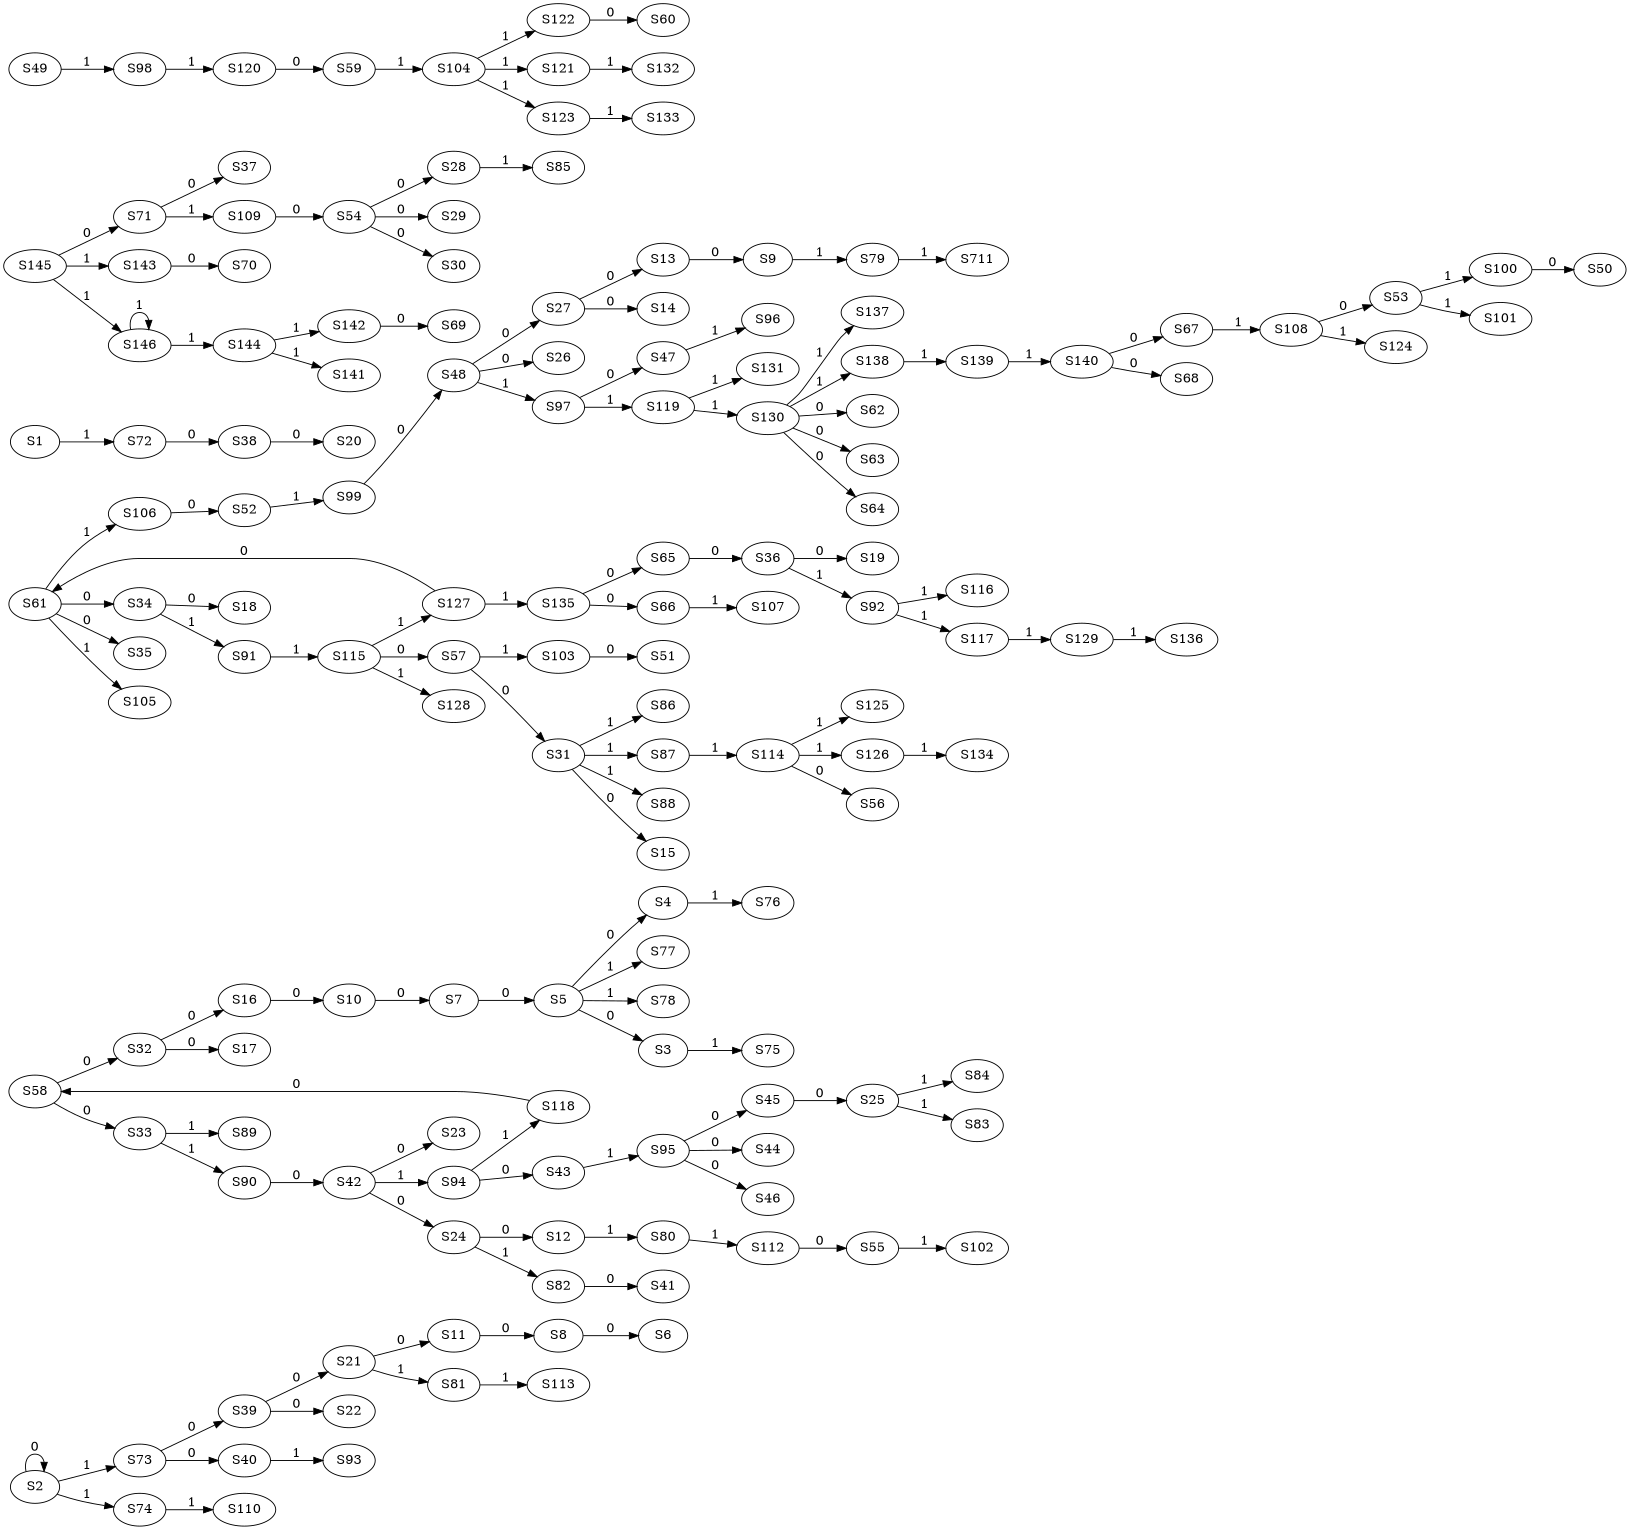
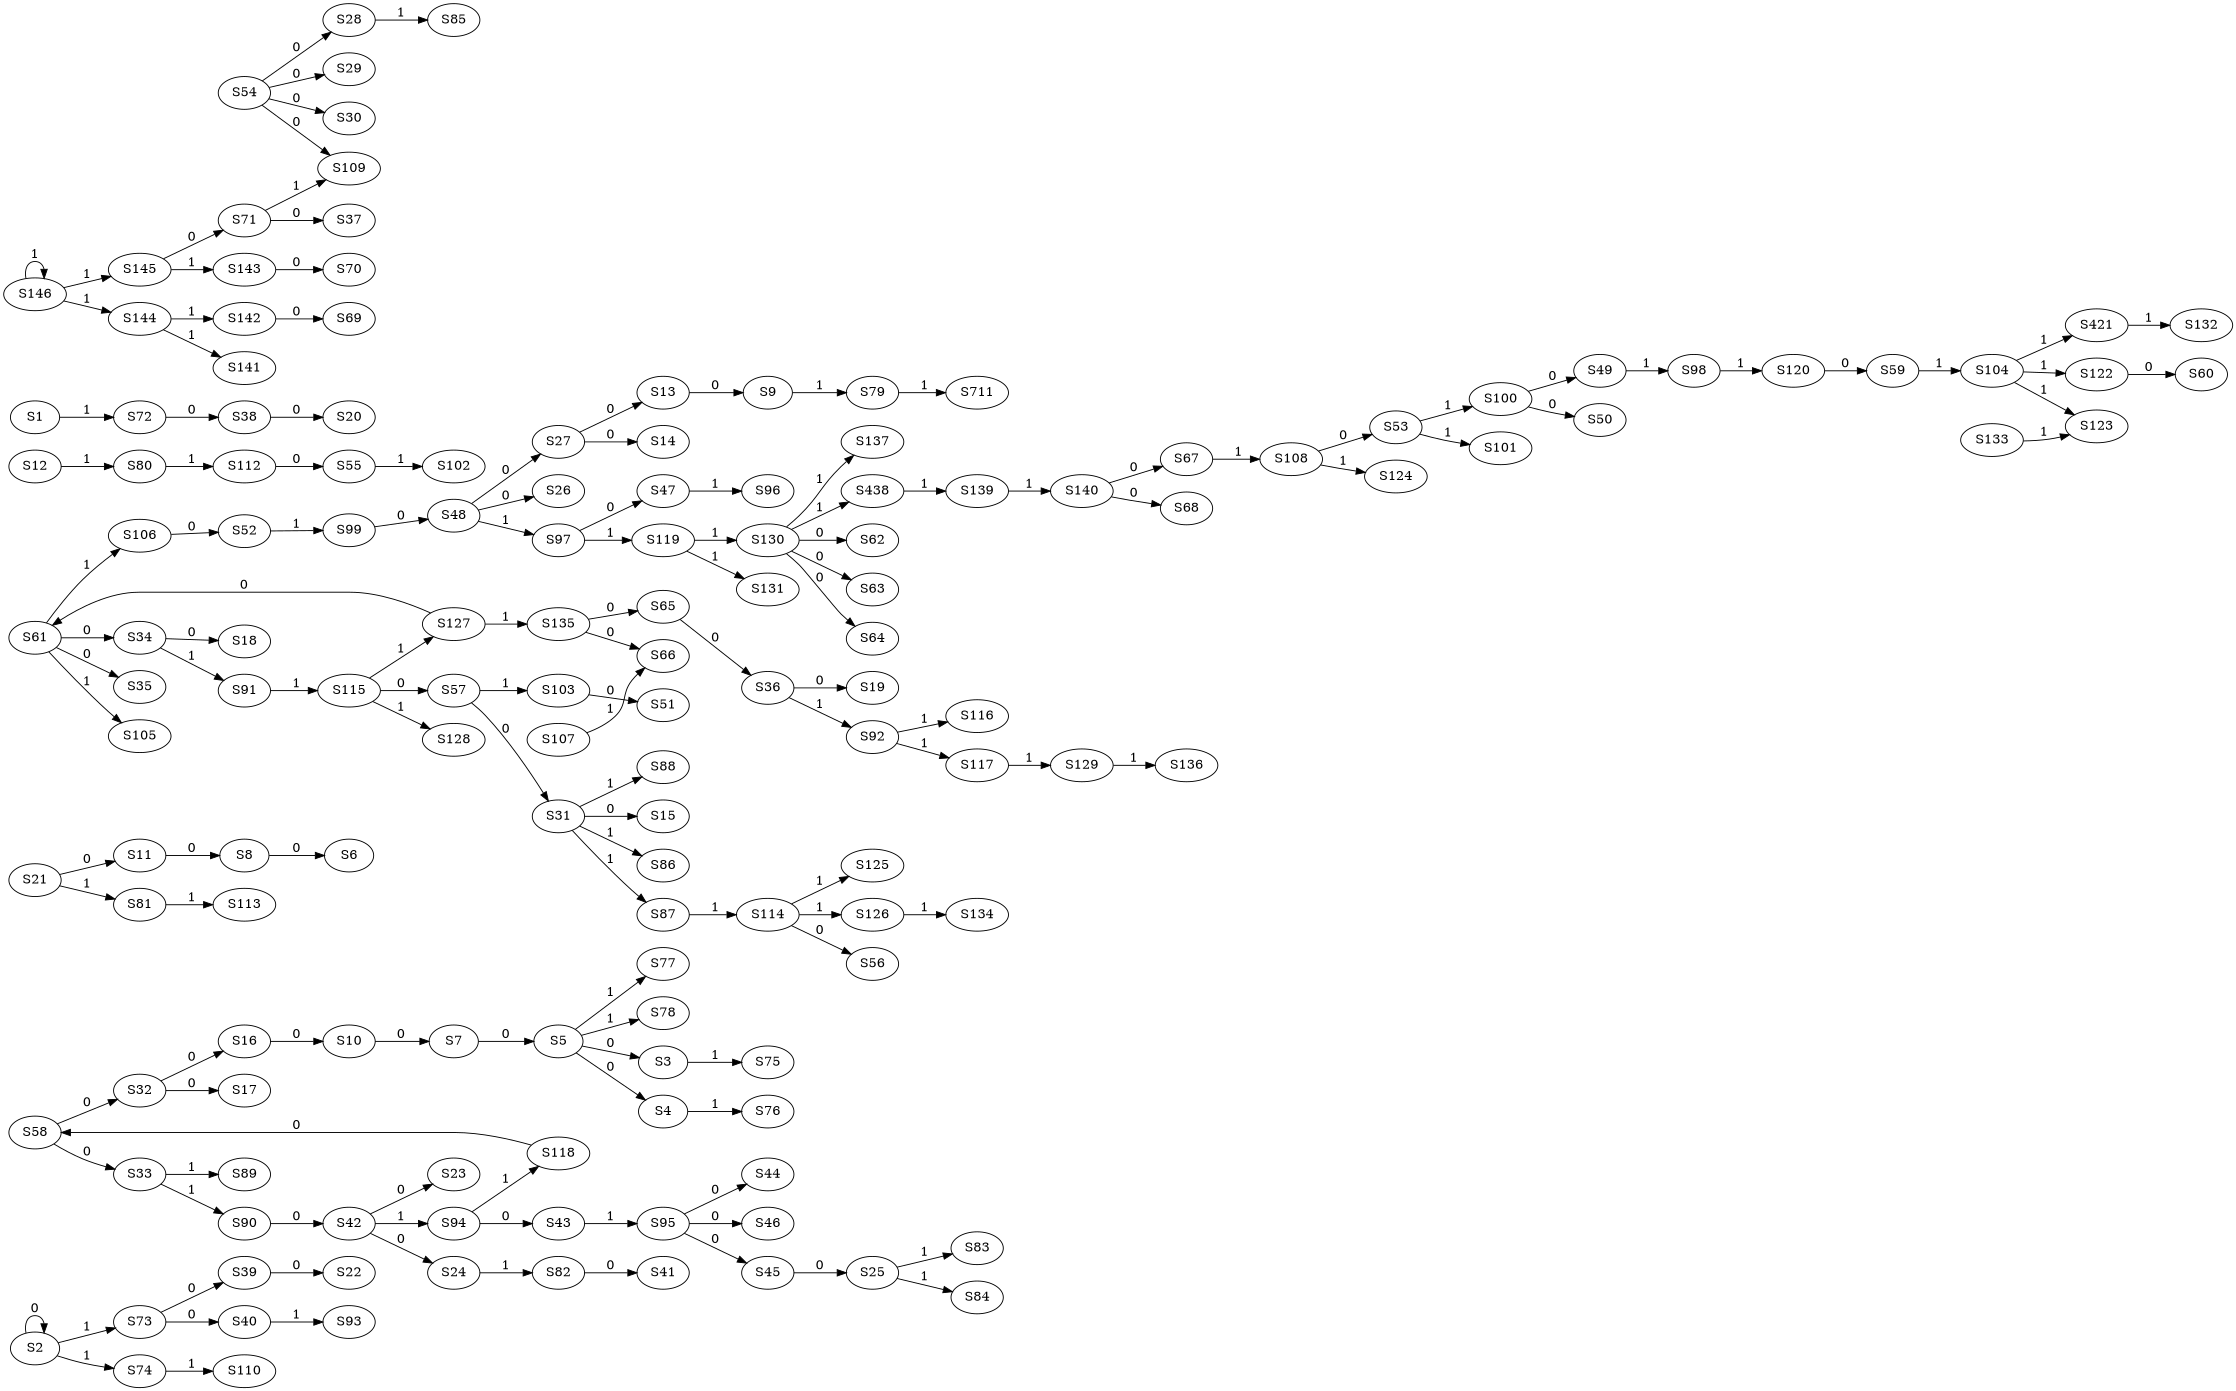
node "S121": label "S121" -> "S421"
edge "S123" -> "S133": reversed
edge "S109" -> "S54": reversed
edge "S145" -> "S146": reversed
node "S138": label "S138" -> "S438"
edge "S100" -> "S49": added, label "0"
edge "S66" -> "S107": reversed
edge "S24" -> "S12": removed, label "0"
edge "S39" -> "S21": removed, label "0"
